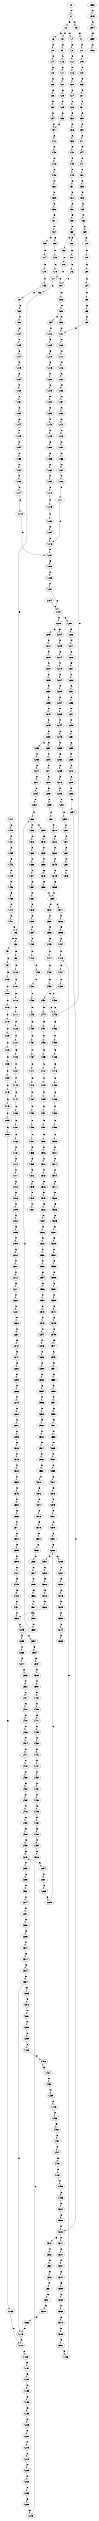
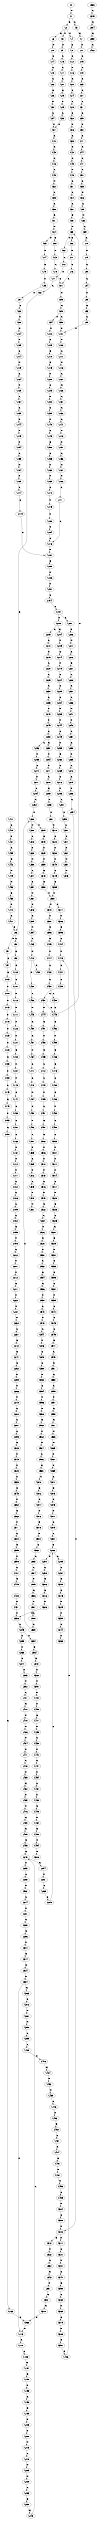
edge "S191" -> "S197": now "S191" -> "S194"
edge "S420" -> "S428": now "S412" -> "S428"
edge "S415" -> "S423": removed, label "G"
edge "S424" -> "S416": reversed
edge "S163" -> "S178": now "S163" -> "S968"
